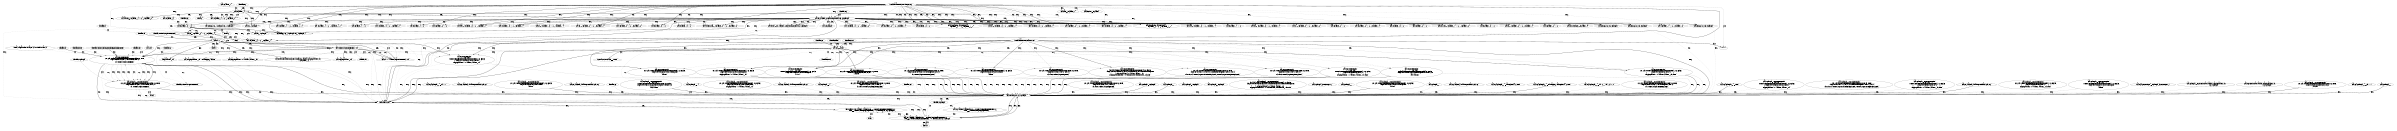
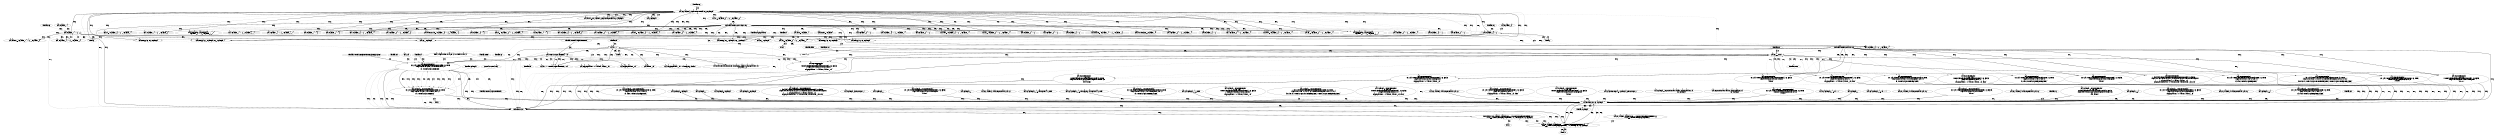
edge "(Call,ctx->backend->prepare_response_tid(req, &req_length))" -> "(Call,(req[offset + 7] << 8) + req[offset + 8])": style dashed -> bold
edge "(Call,ctx->backend->prepare_response_tid(req, &req_length))" -> "(Call,req[offset + 7] << 8)": now "(Call,&req_length)" -> "(Call,req[offset + 7] << 8)"
edge "(MethodParameterIn,const uint8_t *req)" -> "(Call,req[offset + 7] << 8)": style dashed -> bold
edge "(MethodParameterIn,const uint8_t *req)" -> "(Call,or = (req[offset + 5] << 8) + req[offset + 6])": reversed
node "(Identifier,mapping_address)": added
edge "(MethodParameterIn,const uint8_t *req)" -> "(MethodReturn,int)": style bold -> dotted
node "(Identifier,MODBUS_FUNCTION_ILLEGAL_DATA_VALUE)": label "(Identifier,MODBUS_FUNCTION_ILLEGAL_DATA_VALUE)" -> "(Identifier,MODBUS_EXCEPTION_ILLEGAL_DATA_VALUE)"
edge "(Call,mapping_address < 0 ? address : address + nb)" -> "(Call,nb < 1)": reversed
node "(Illegal,address + nb)": label "(Illegal,address + nb)" -> "(Call,address + nb)"
node "(ControlStructure,if (ctx == NULL))": removed
node "(ControlStructure,break;)": added
node "(Call,rsp[rsp_length++] = (nb / 8) + ((nb % 8) ? 1 : 0))": removed
edge "(Call,rsp[rsp_length++] = 0xFF)" -> "(Call,send_msg(ctx, rsp, rsp_length))": label "DDG: " -> "AST: "
edge "(MethodParameterIn,modbus_t *ctx)" -> "(MethodReturn,int)": added, label "DDG:"
edge "(Call,req[offset + 1] << 8)" -> "(MethodReturn,int)": added, label "DDG:"
